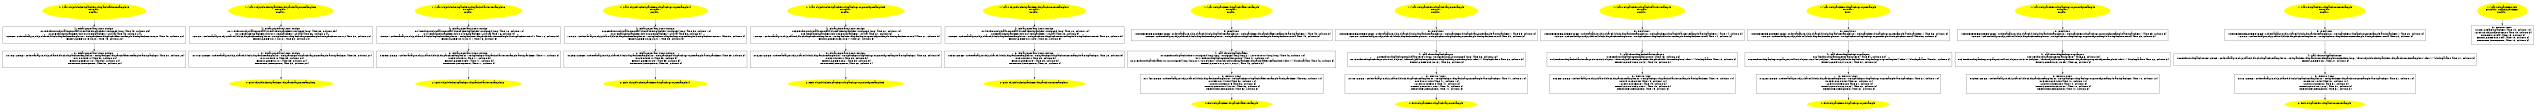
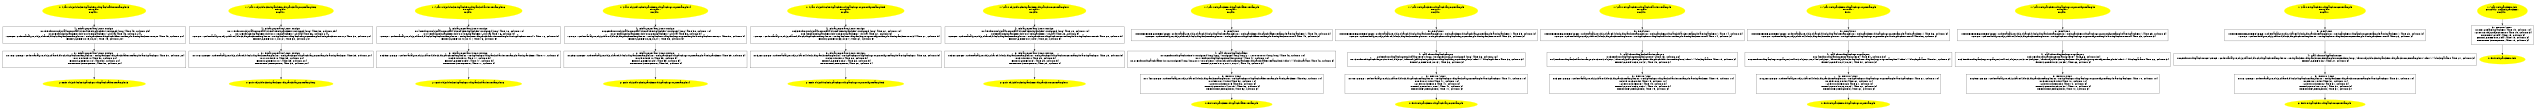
node "2: Exit DispatchEx::init": added
node "2: Exit objc_blockDispatchEx::dispatch_after_example_3": added
